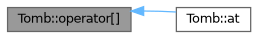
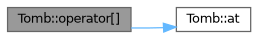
edge "Tomb::at" -> "Tomb::operator[]": reversed
